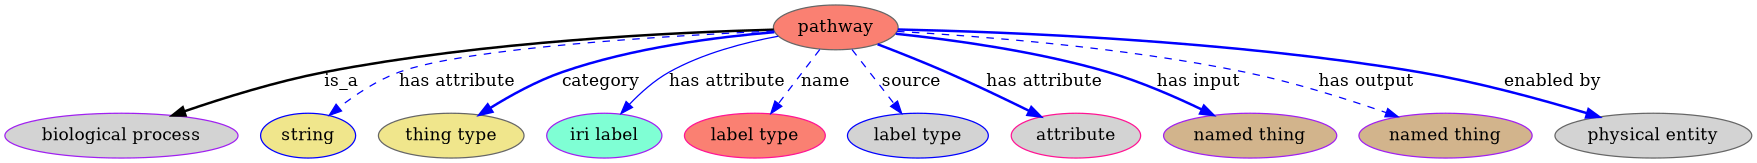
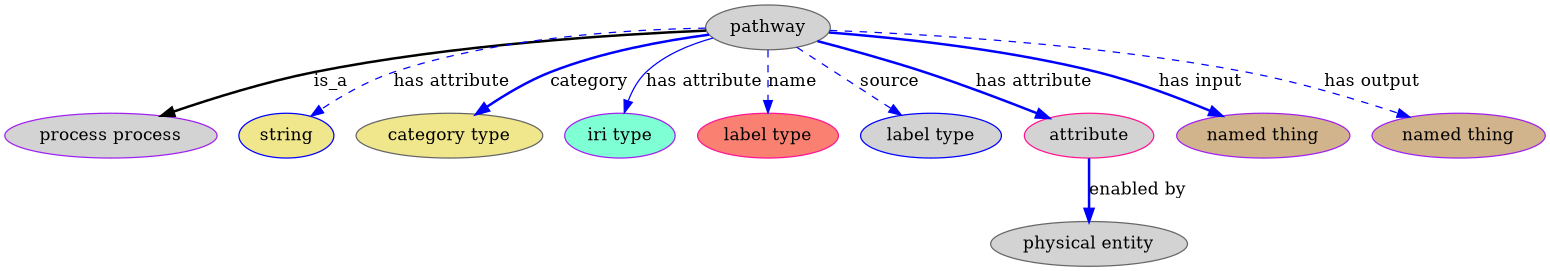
node "pathway": fillcolor salmon -> lightgrey
edge "pathway" -> "physical entity": now "attribute" -> "physical entity"
node "biological process": label "biological process" -> "process process"
node "thing type": label "thing type" -> "category type"
node "iri label": label "iri label" -> "iri type"
